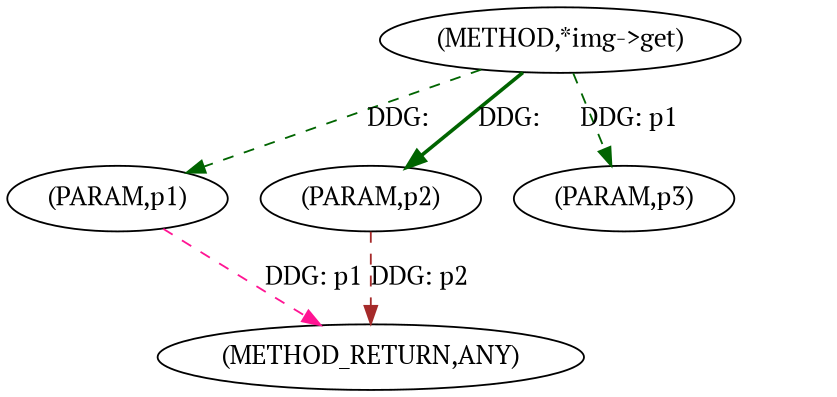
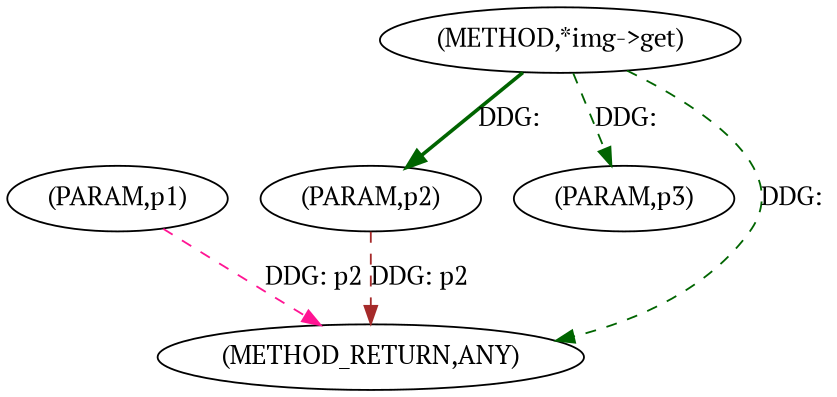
edge "(METHOD,*img->get)" -> "(PARAM,p1)": now "(METHOD,*img->get)" -> "(METHOD_RETURN,ANY)"
edge "(METHOD,*img->get)" -> "(PARAM,p3)": label "DDG: p1" -> "DDG: "
edge "(PARAM,p1)" -> "(METHOD_RETURN,ANY)": label "DDG: p1" -> "DDG: p2"
